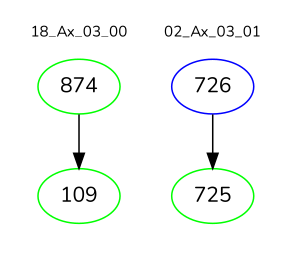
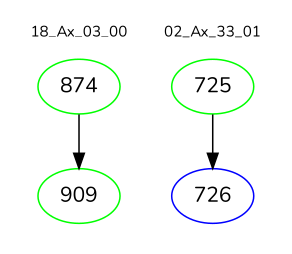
cluster "02_Ax_03_01": label "02_Ax_03_01" -> "02_Ax_33_01"
edge "726" -> "725": reversed
node "109": label "109" -> "909"
